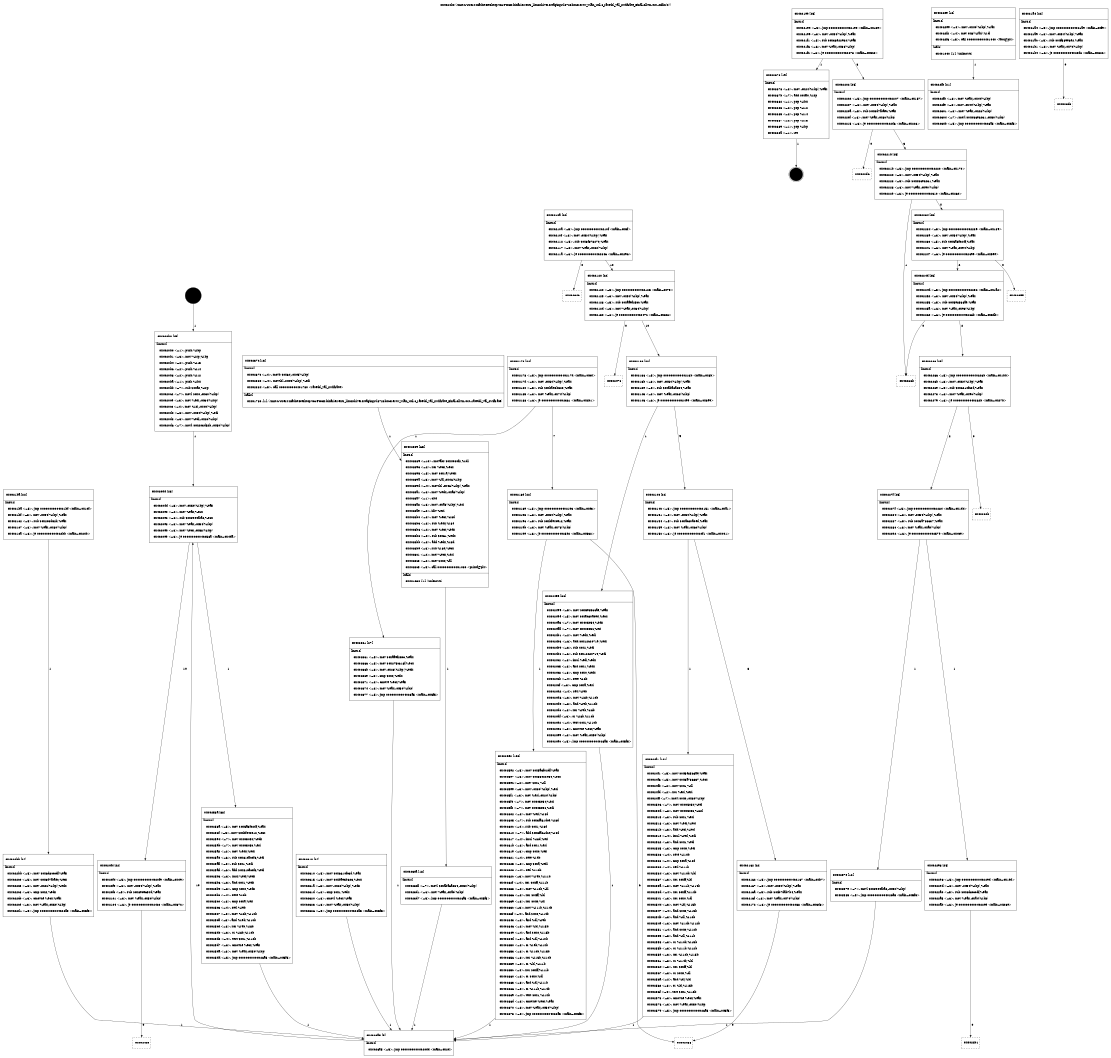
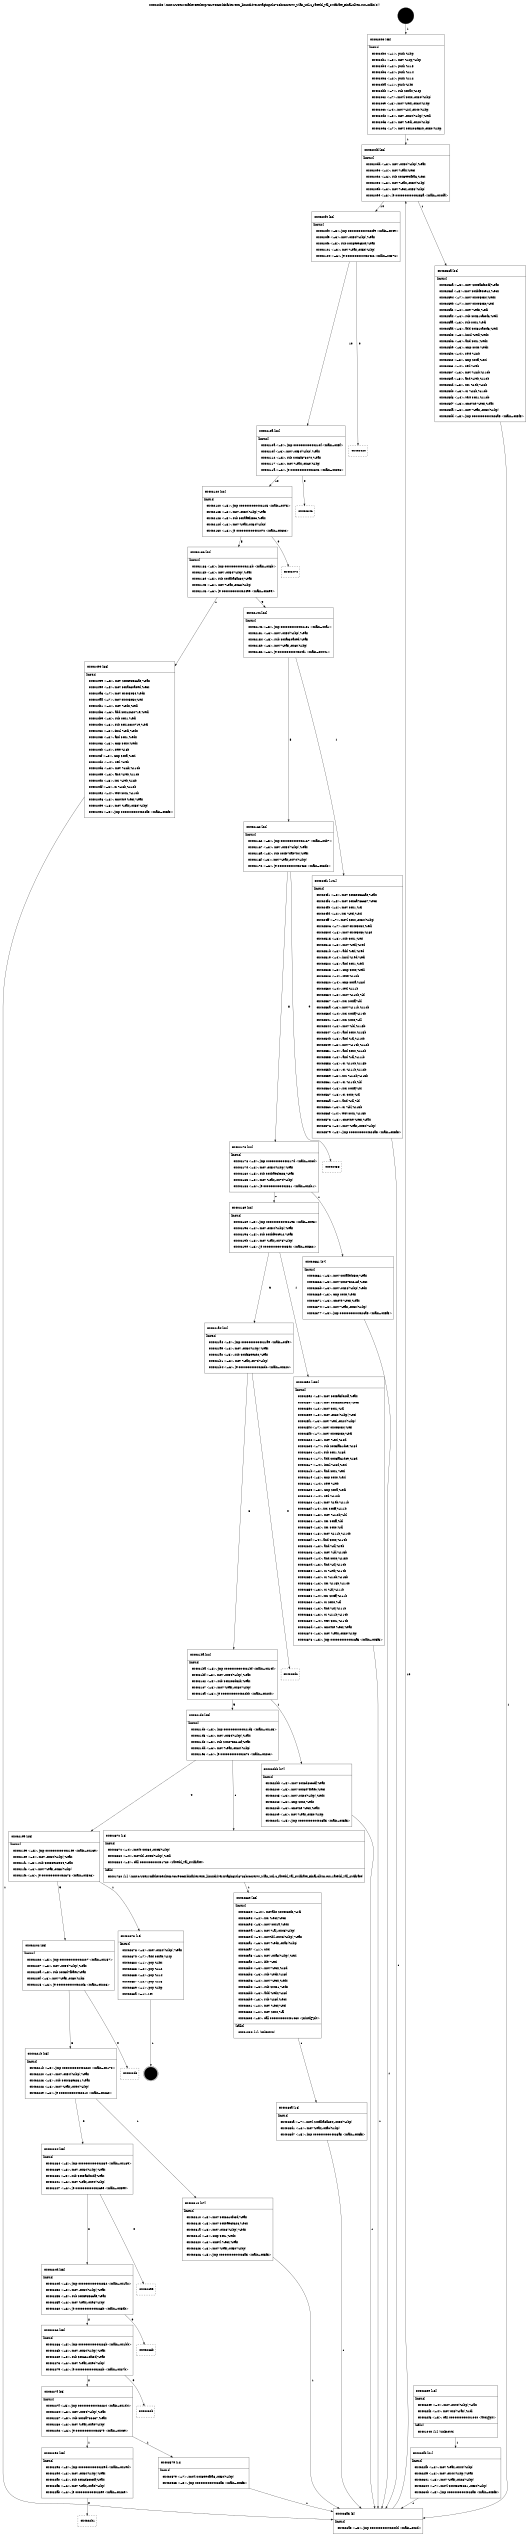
edge "0x40221b [25]" -> "0x40268b": now "0x40221b [25]" -> "0x402310 [27]"
edge "0x402120 [22]" -> "0x402136 [22]": label " 10" -> " 5"
edge "0x4020f4 [22]" -> "0x40210a [22]": added, label "10"
edge "0x40218e [22]" -> "0x402488": now "0x40218e [22]" -> "0x4021a4 [22]"
edge "0x402162 [22]" -> "0x402178 [22]": added, label "8"
edge "0x4021a4 [22]" -> "0x4021ba [22]": added, label "6"
node "0x4021d0 [25]": added
edge "0x4022fb [21]" -> "0x4026a5 [5]": added, label "1"
